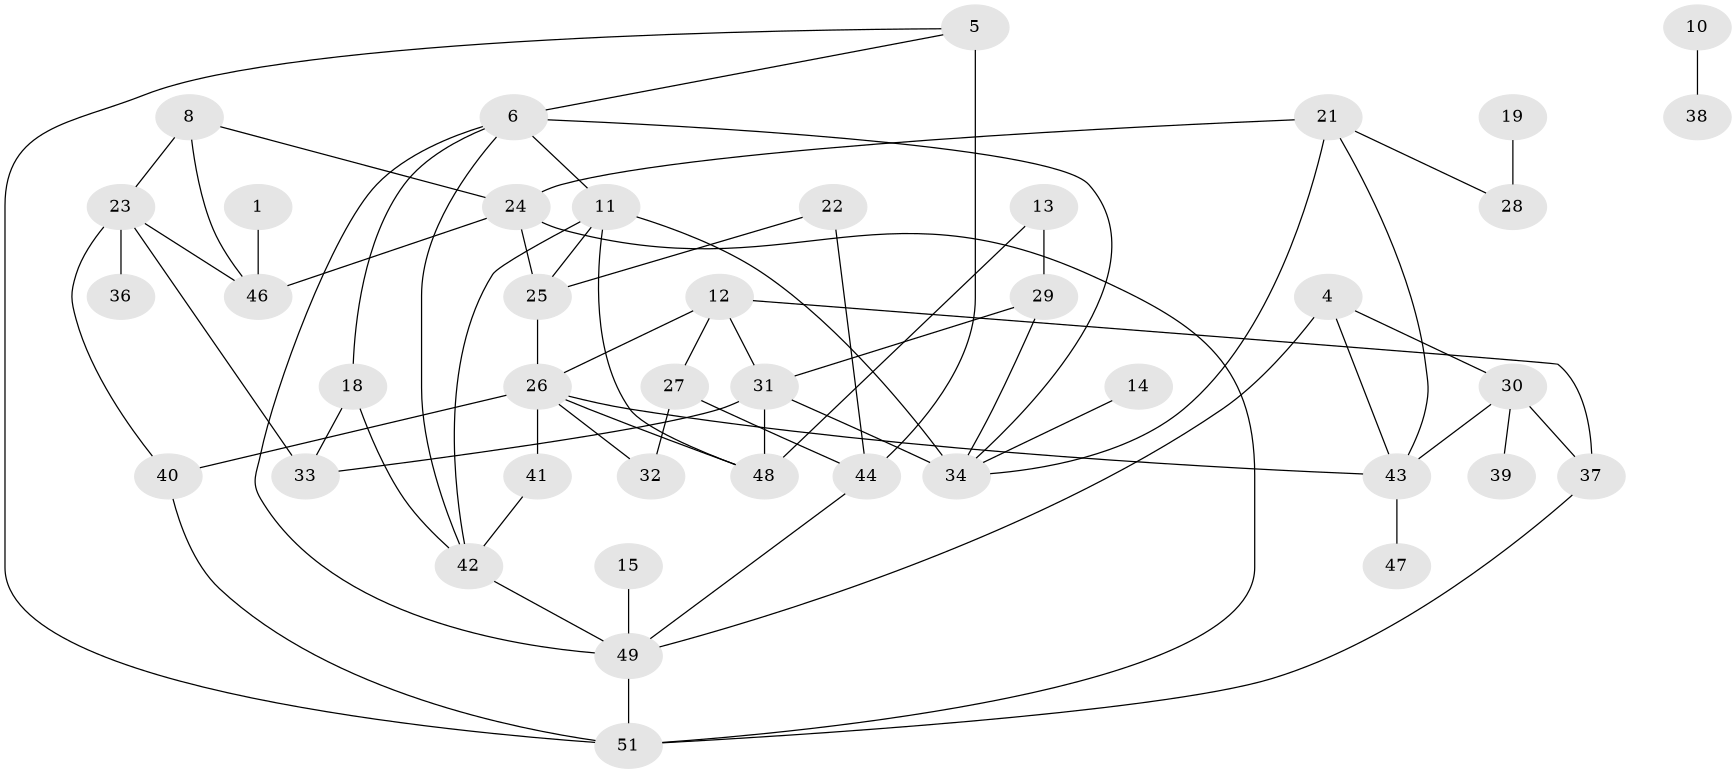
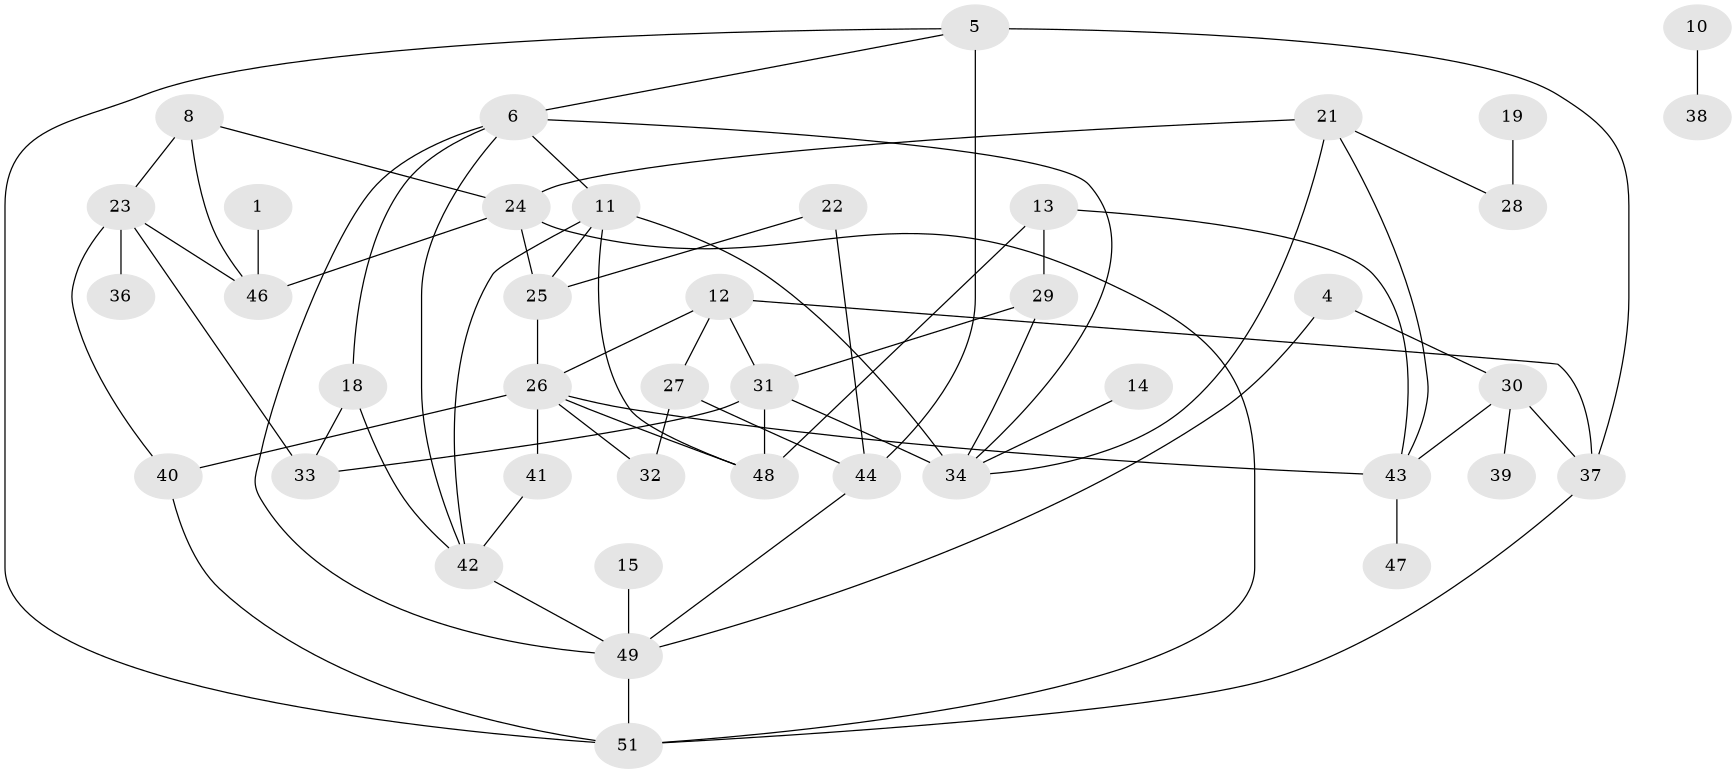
edge "5" -- "37": added
edge "4" -- "43": now "13" -- "43"
